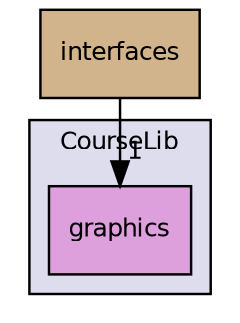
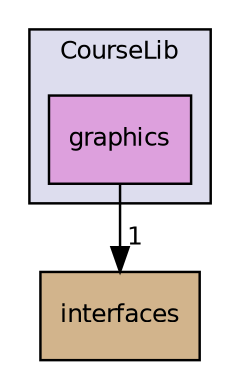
edge "interfaces" -> "graphics": reversed
